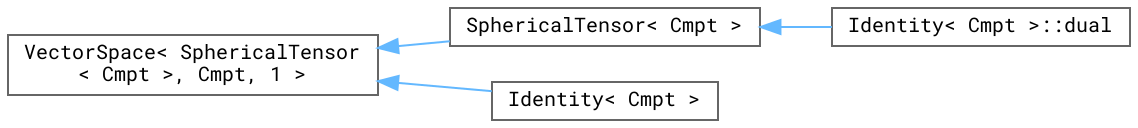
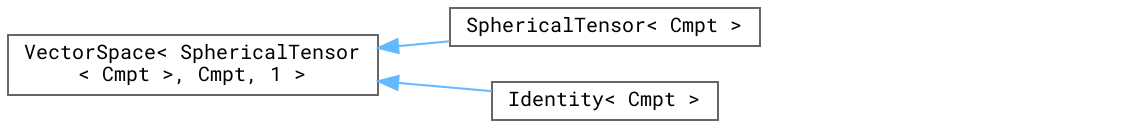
node "Identity< Cmpt >::dual": removed
